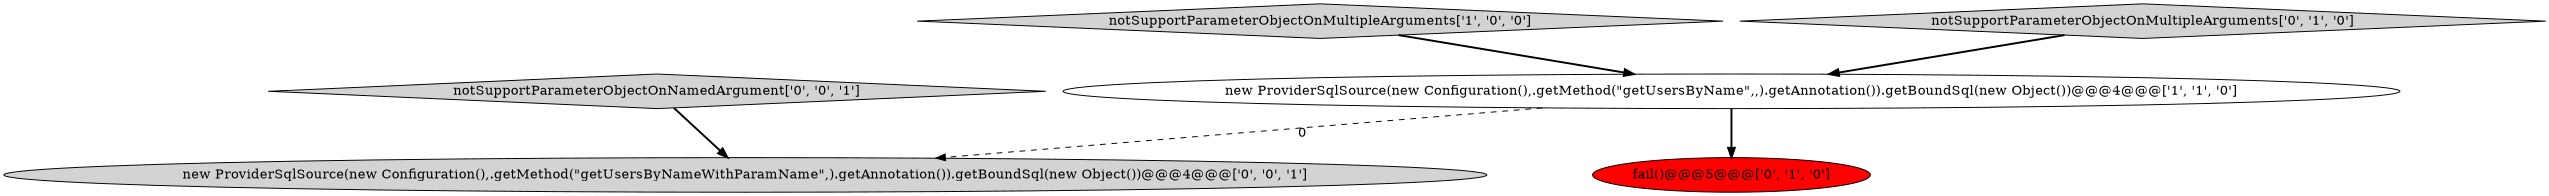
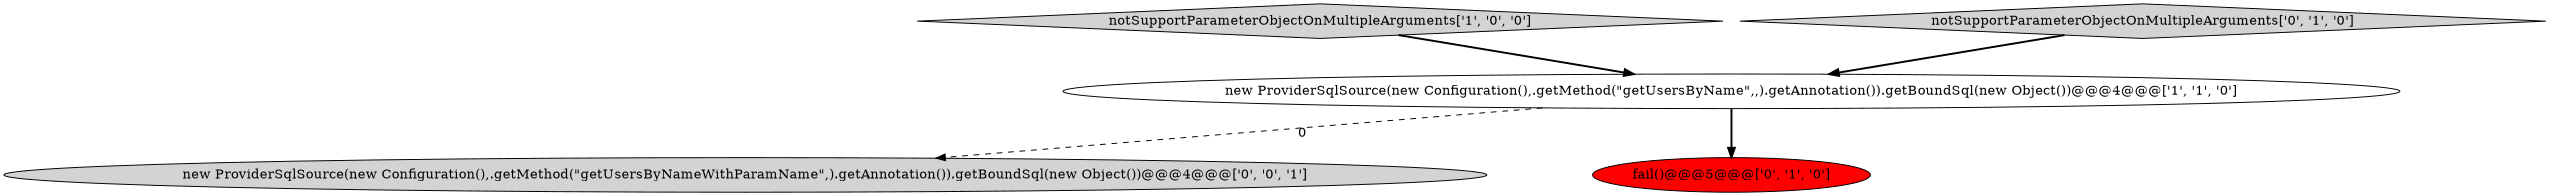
node "notSupportParameterObjectOnNamedArgument['0', '0', '1']": removed
